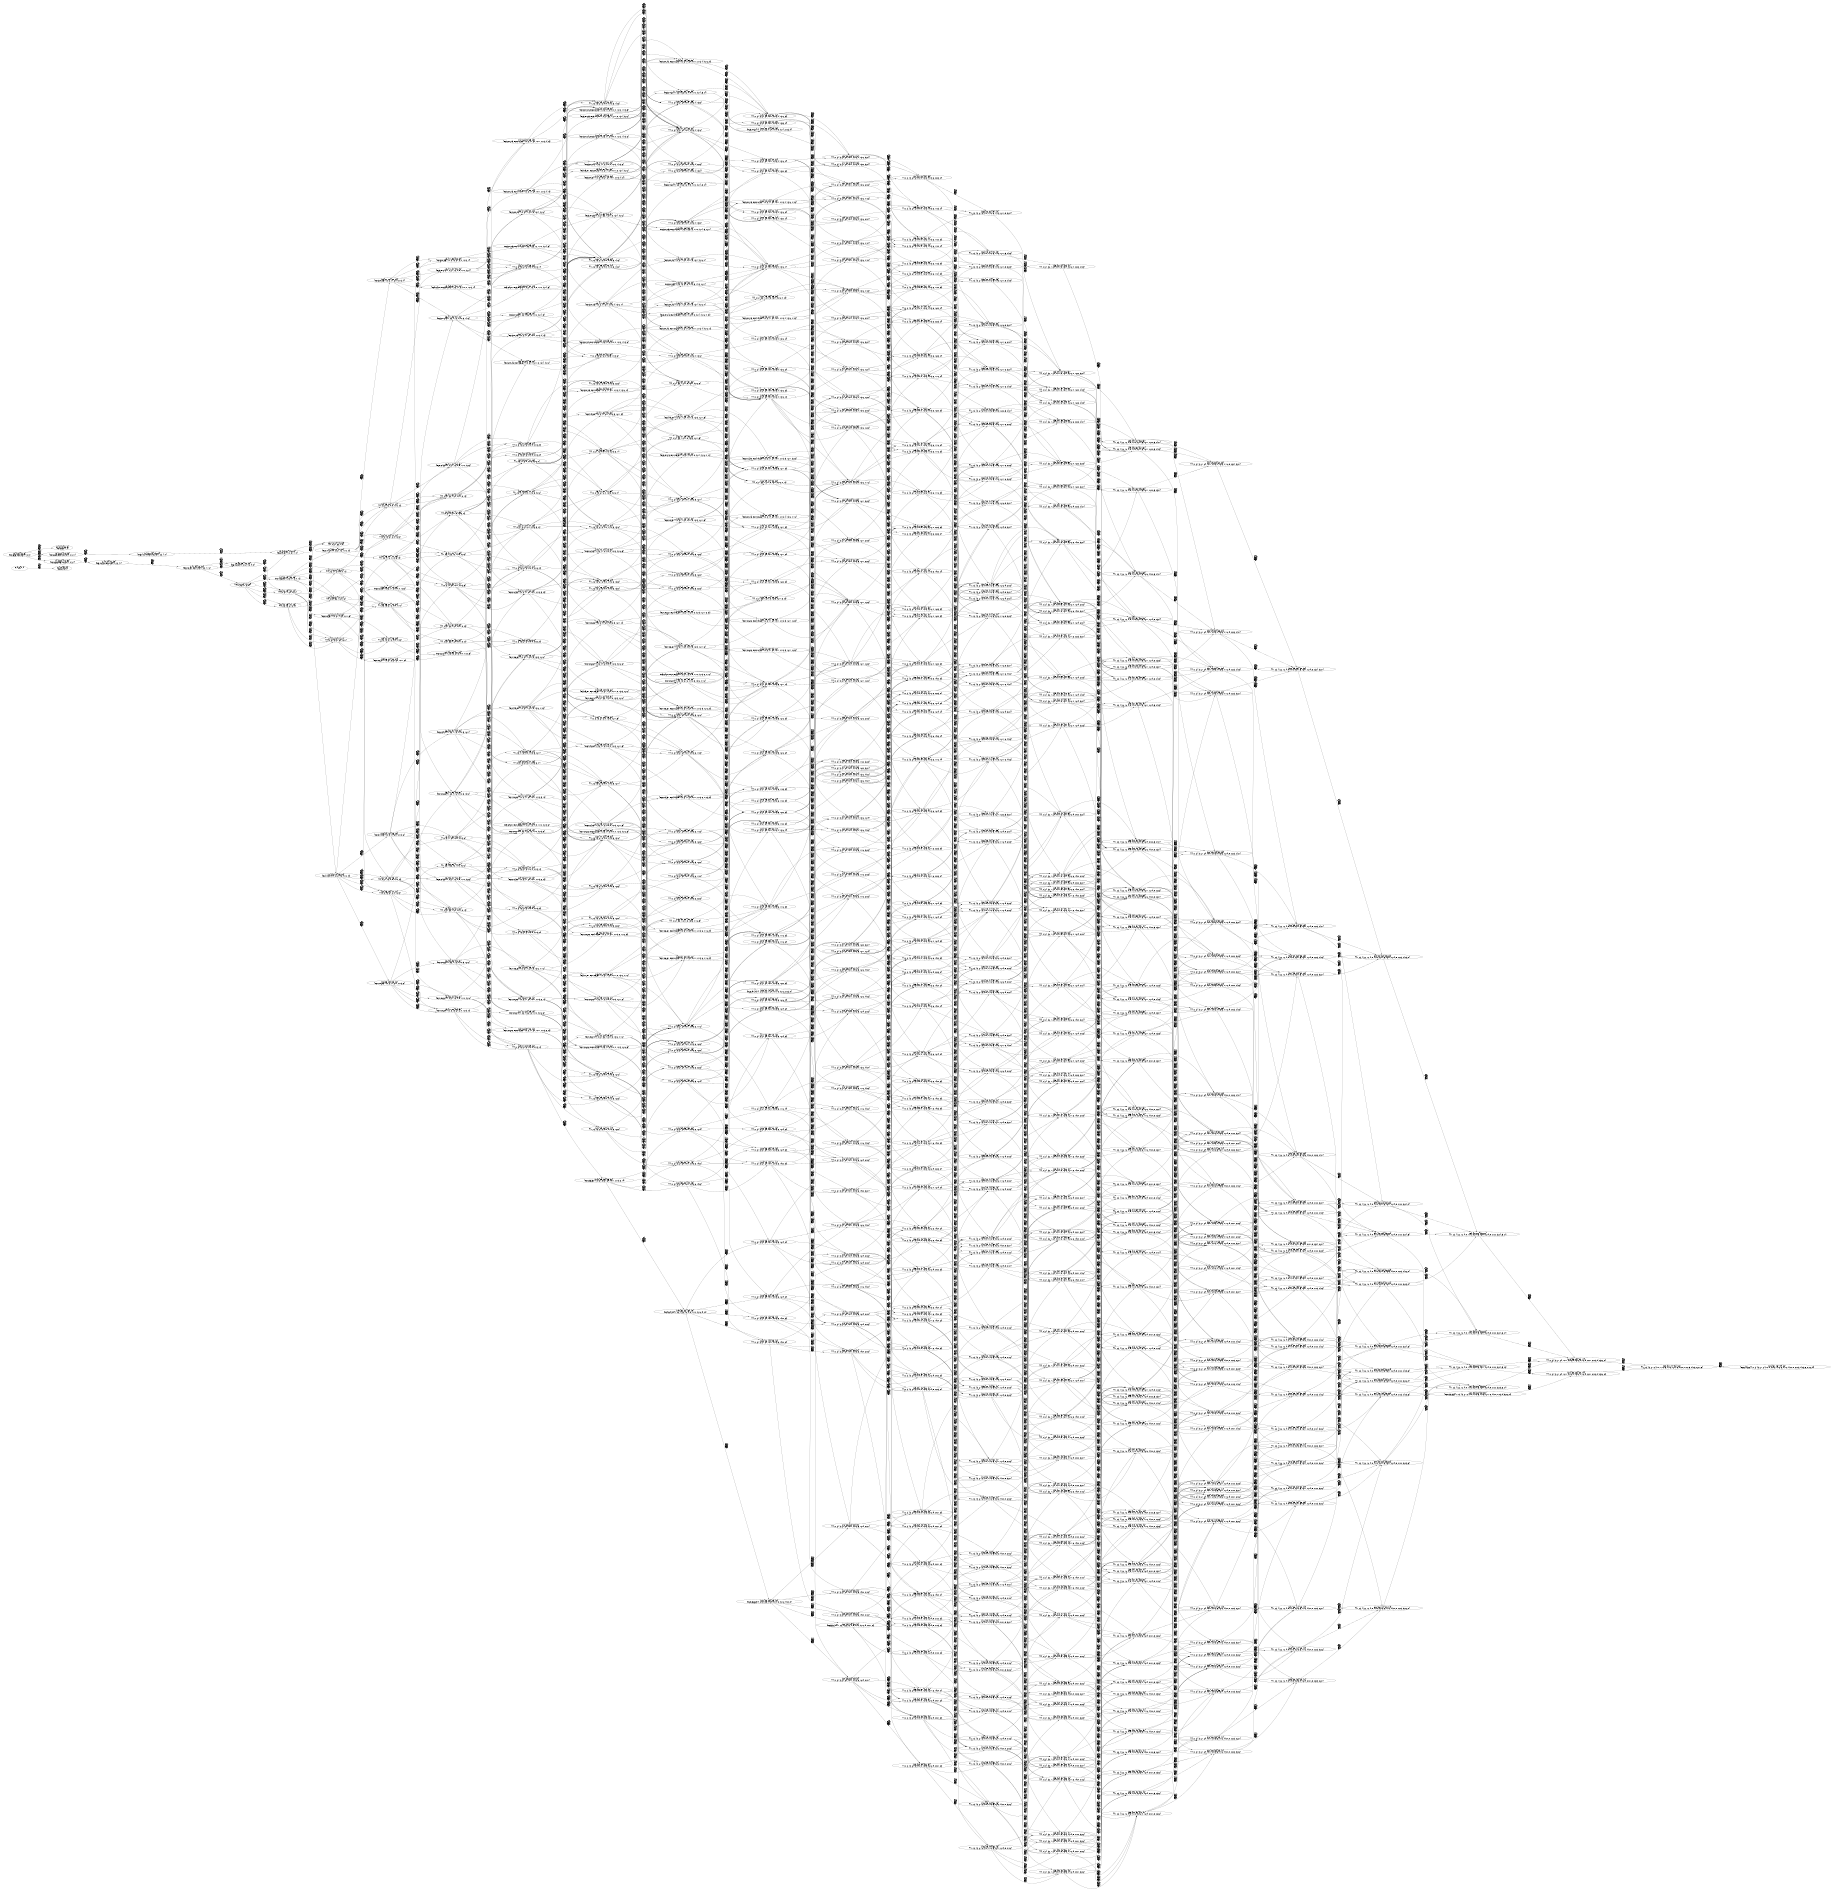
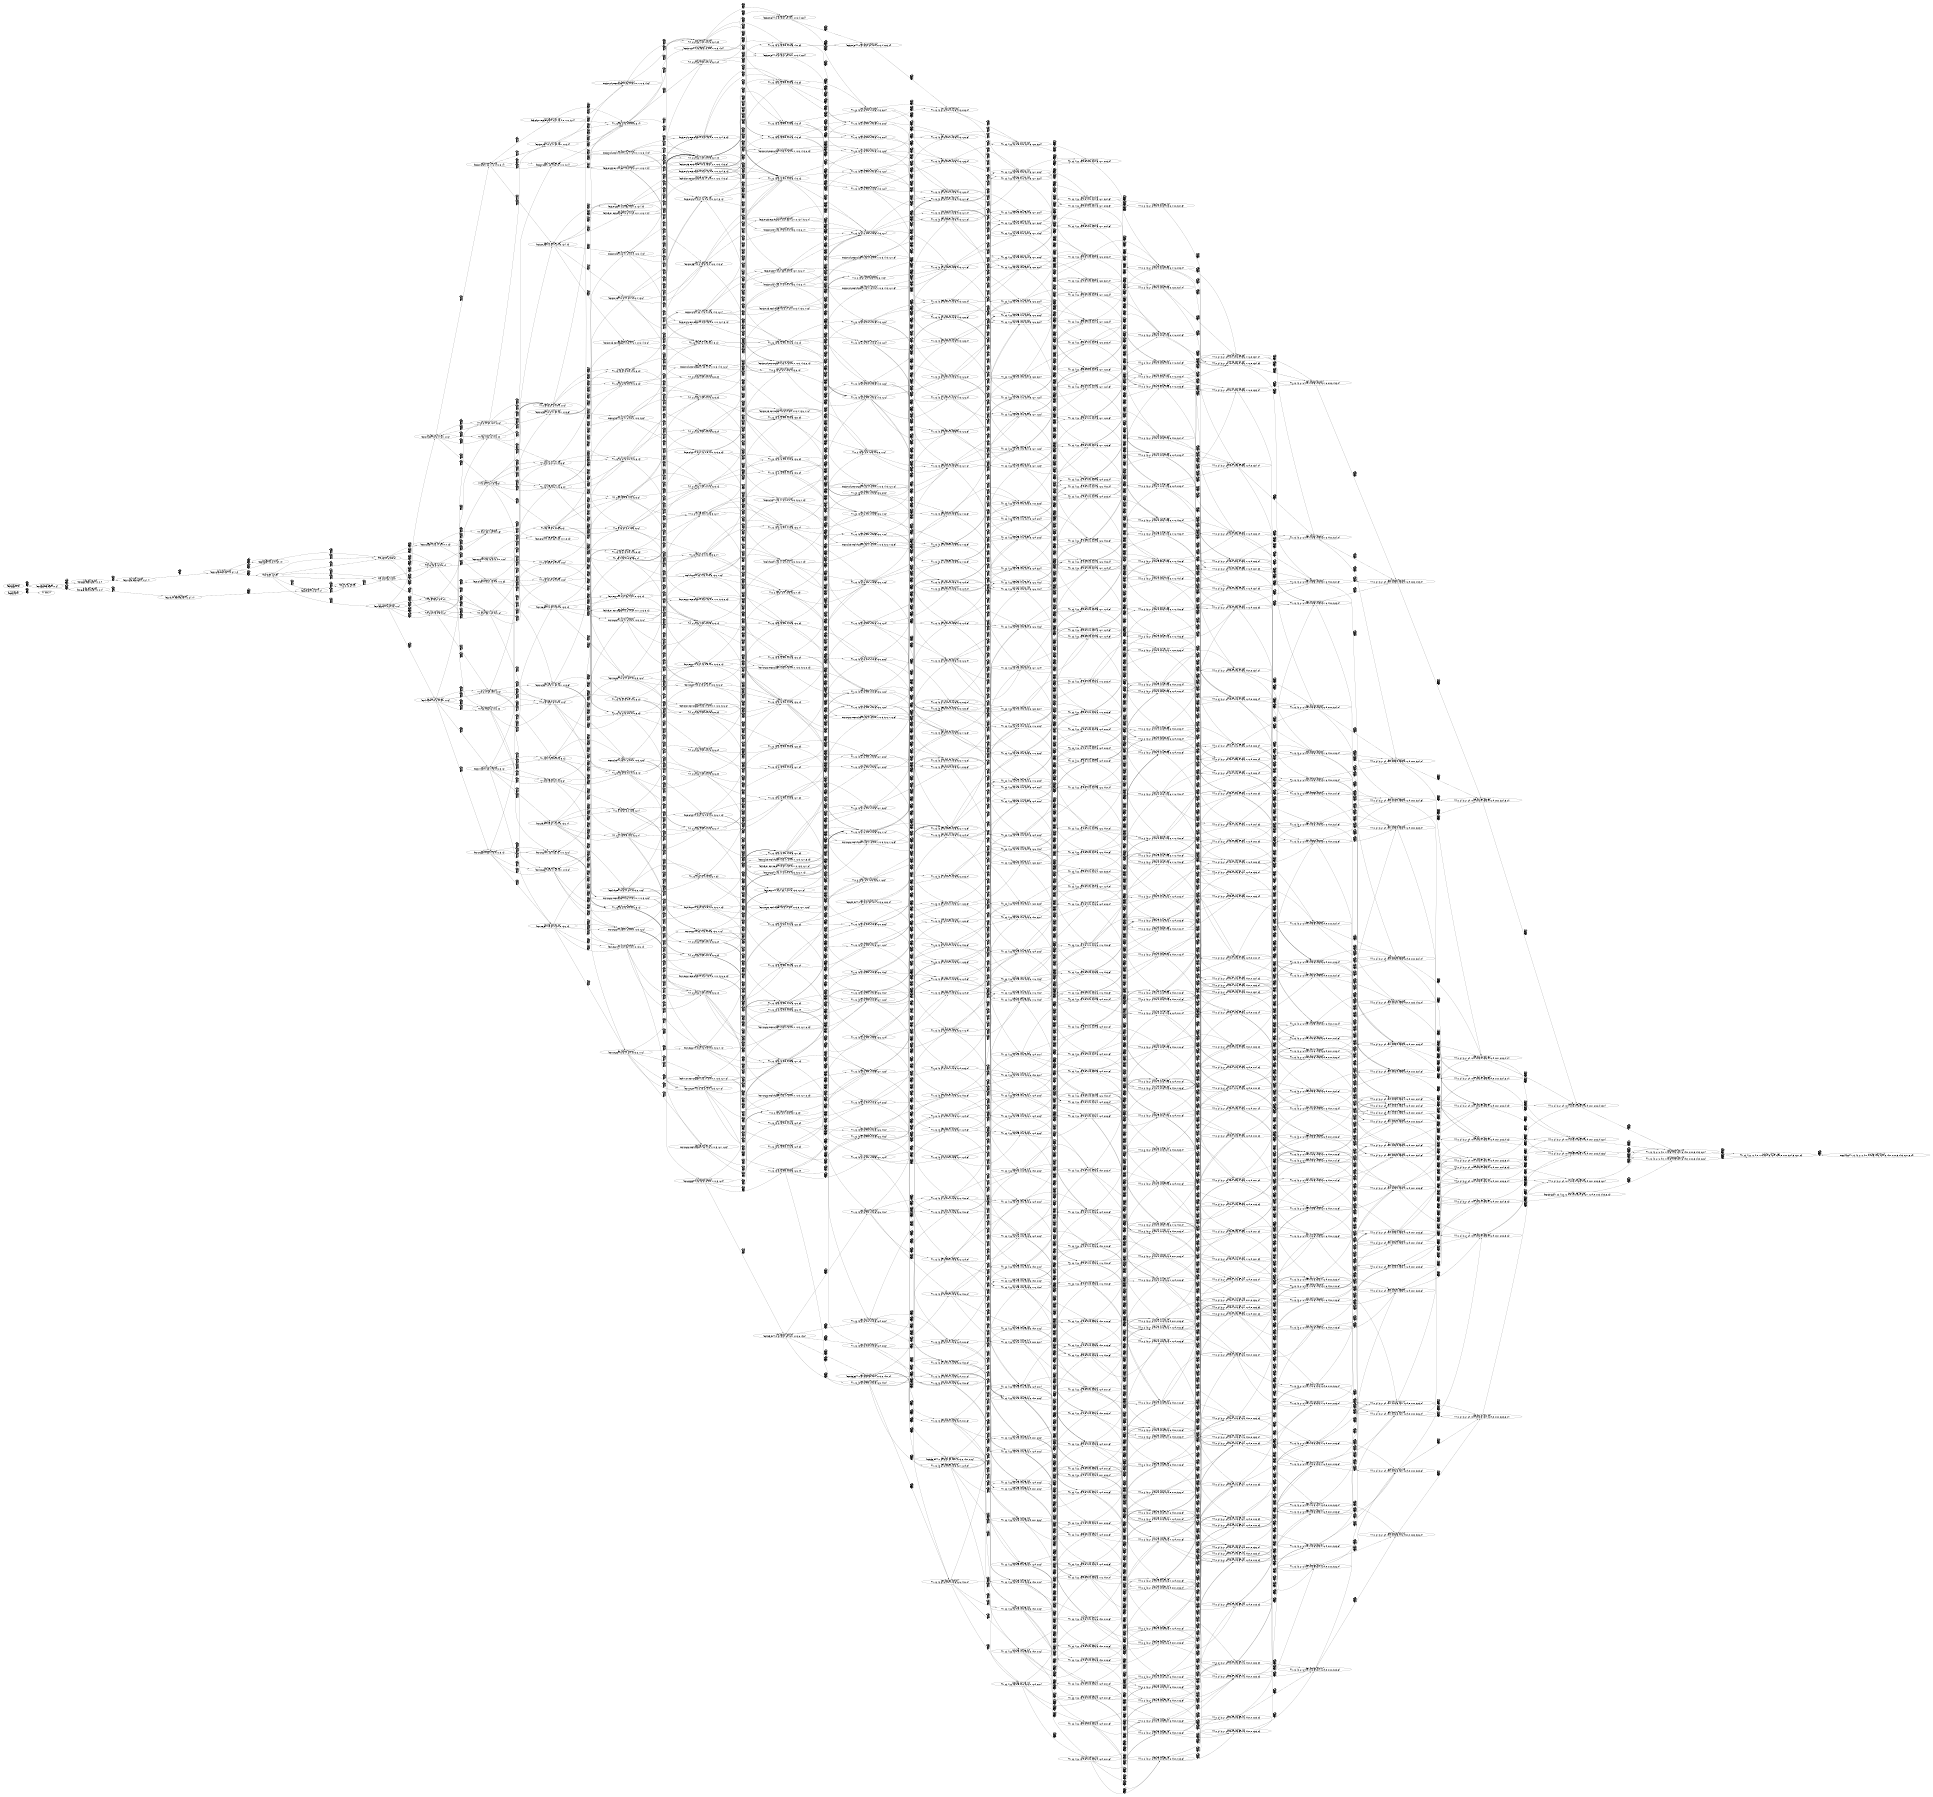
edge "S3: [42, 54] [66, 83] {T0J1:66-83, T0J2:42-54}{1, 2, 3}" -> "S2: [34, 43] [66, 83] {T0J1:66-83}{1, 2}": reversed
edge "S0: [0, 0] [0, 0] {}{}" -> "S1: [0, 0] [34, 43] {T0J0:34-43}{1}": reversed
edge "S15: [142, 189] [174, 248] {}{1, 2, 3, 4, 5, 6, 7, 8, 11}" -> "S13: [142, 179] [175, 239] {}{1, 2, 3, 4, 5, 6, 7, 11}": reversed
